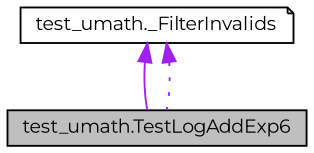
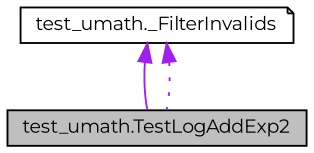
node "test_umath.TestLogAddExp6": label "test_umath.TestLogAddExp6" -> "test_umath.TestLogAddExp2"
